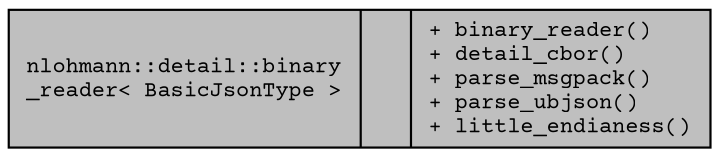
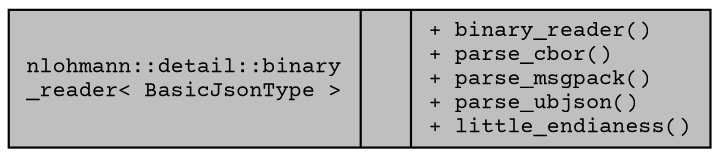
node "nlohmann::detail::binary": text "+ detail_cbor()" -> "+ parse_cbor()"
